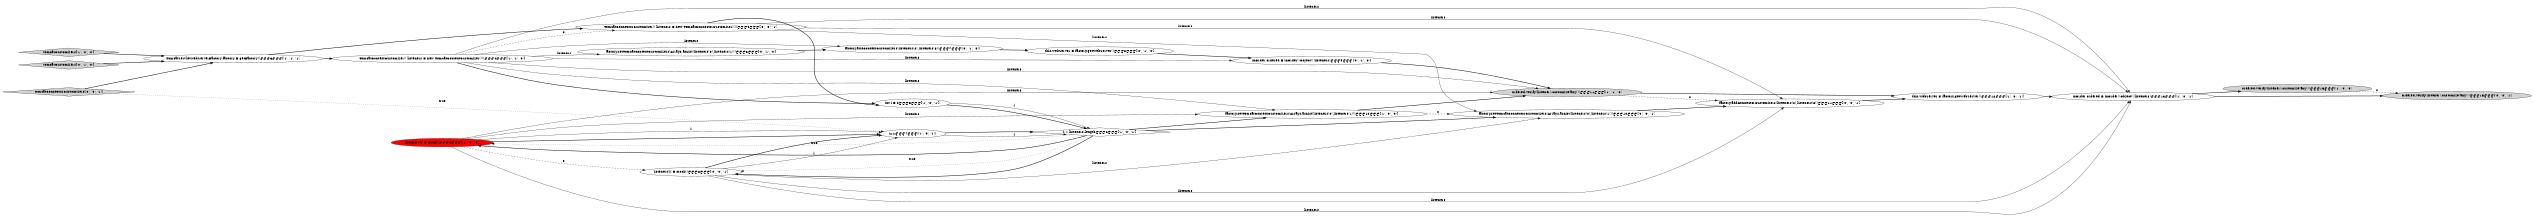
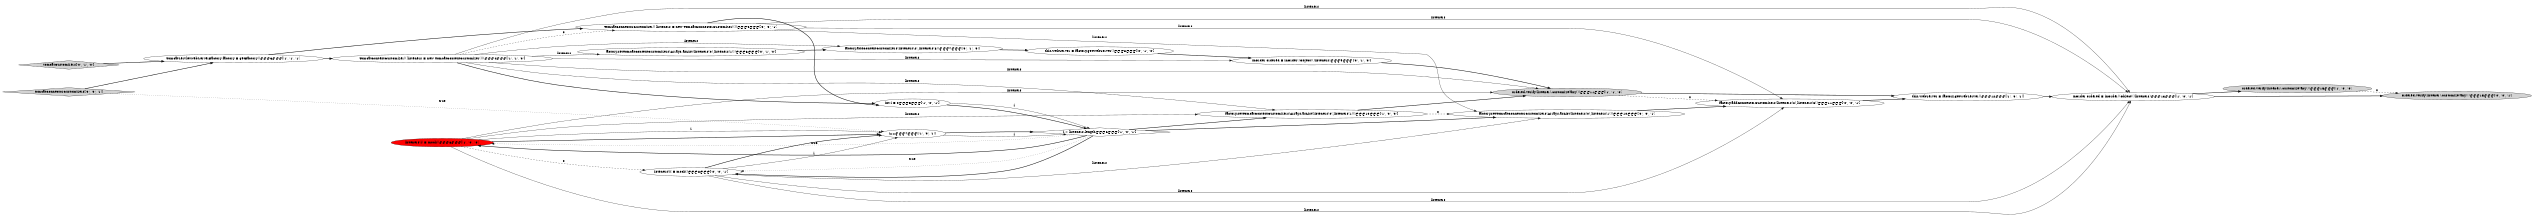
node "tomcatCustomizers['1', '0', '0']": removed
